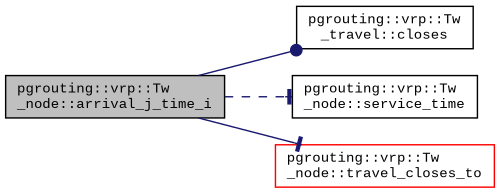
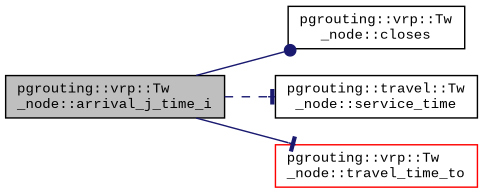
node "pgrouting::vrp::Tw _travel::closes": label "pgrouting::vrp::Tw _travel::closes" -> "pgrouting::vrp::Tw _node::closes"
node "pgrouting::vrp::Tw _node::service_time": label "pgrouting::vrp::Tw _node::service_time" -> "pgrouting::travel::Tw _node::service_time"
node "pgrouting::vrp::Tw _node::travel_closes_to": label "pgrouting::vrp::Tw _node::travel_closes_to" -> "pgrouting::vrp::Tw _node::travel_time_to"
